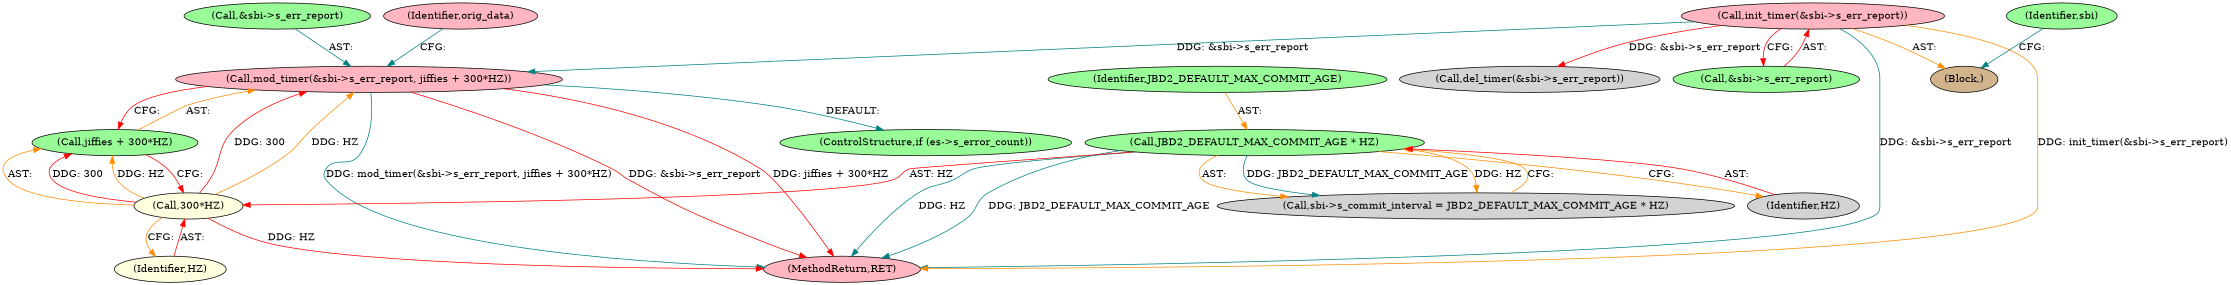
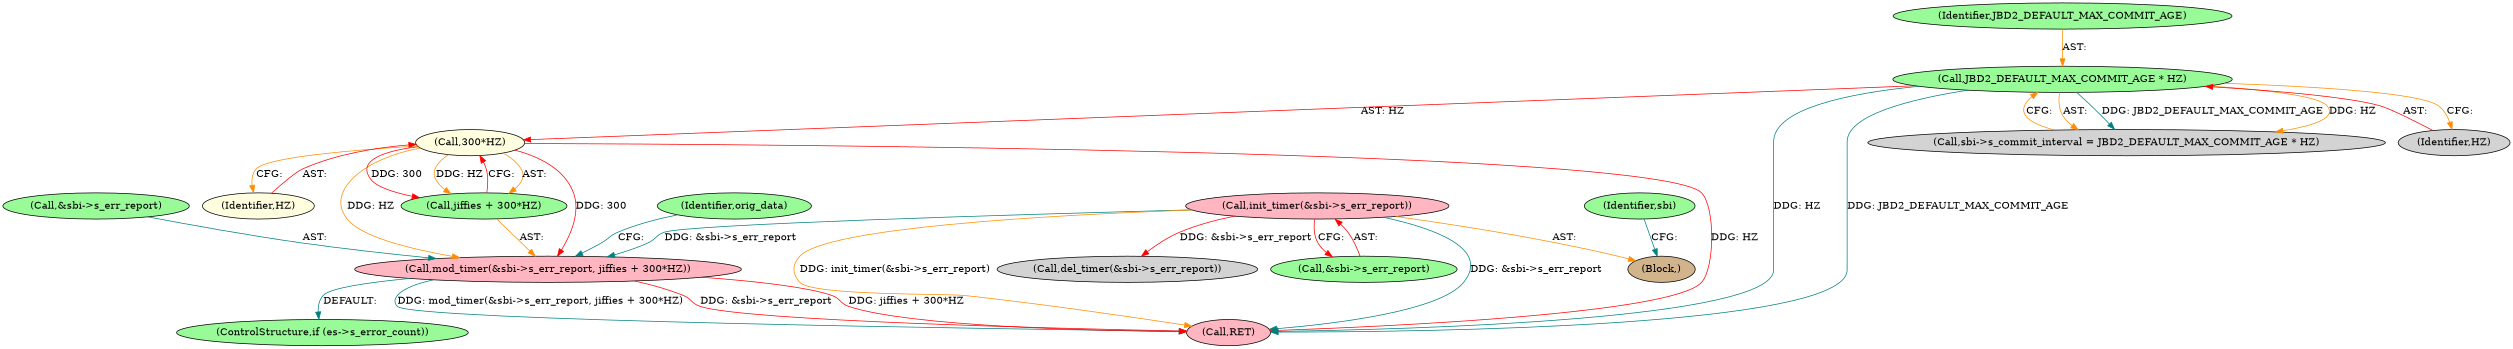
node "(Identifier,orig_data)": fillcolor lightpink -> palegreen
edge "(Call,mod_timer(&sbi->s_err_report, jiffies + 300*HZ))" -> "(Call,jiffies + 300*HZ)": removed, label "CFG:"
node "(MethodReturn,RET)": label "(MethodReturn,RET)" -> "(Call,RET)"
